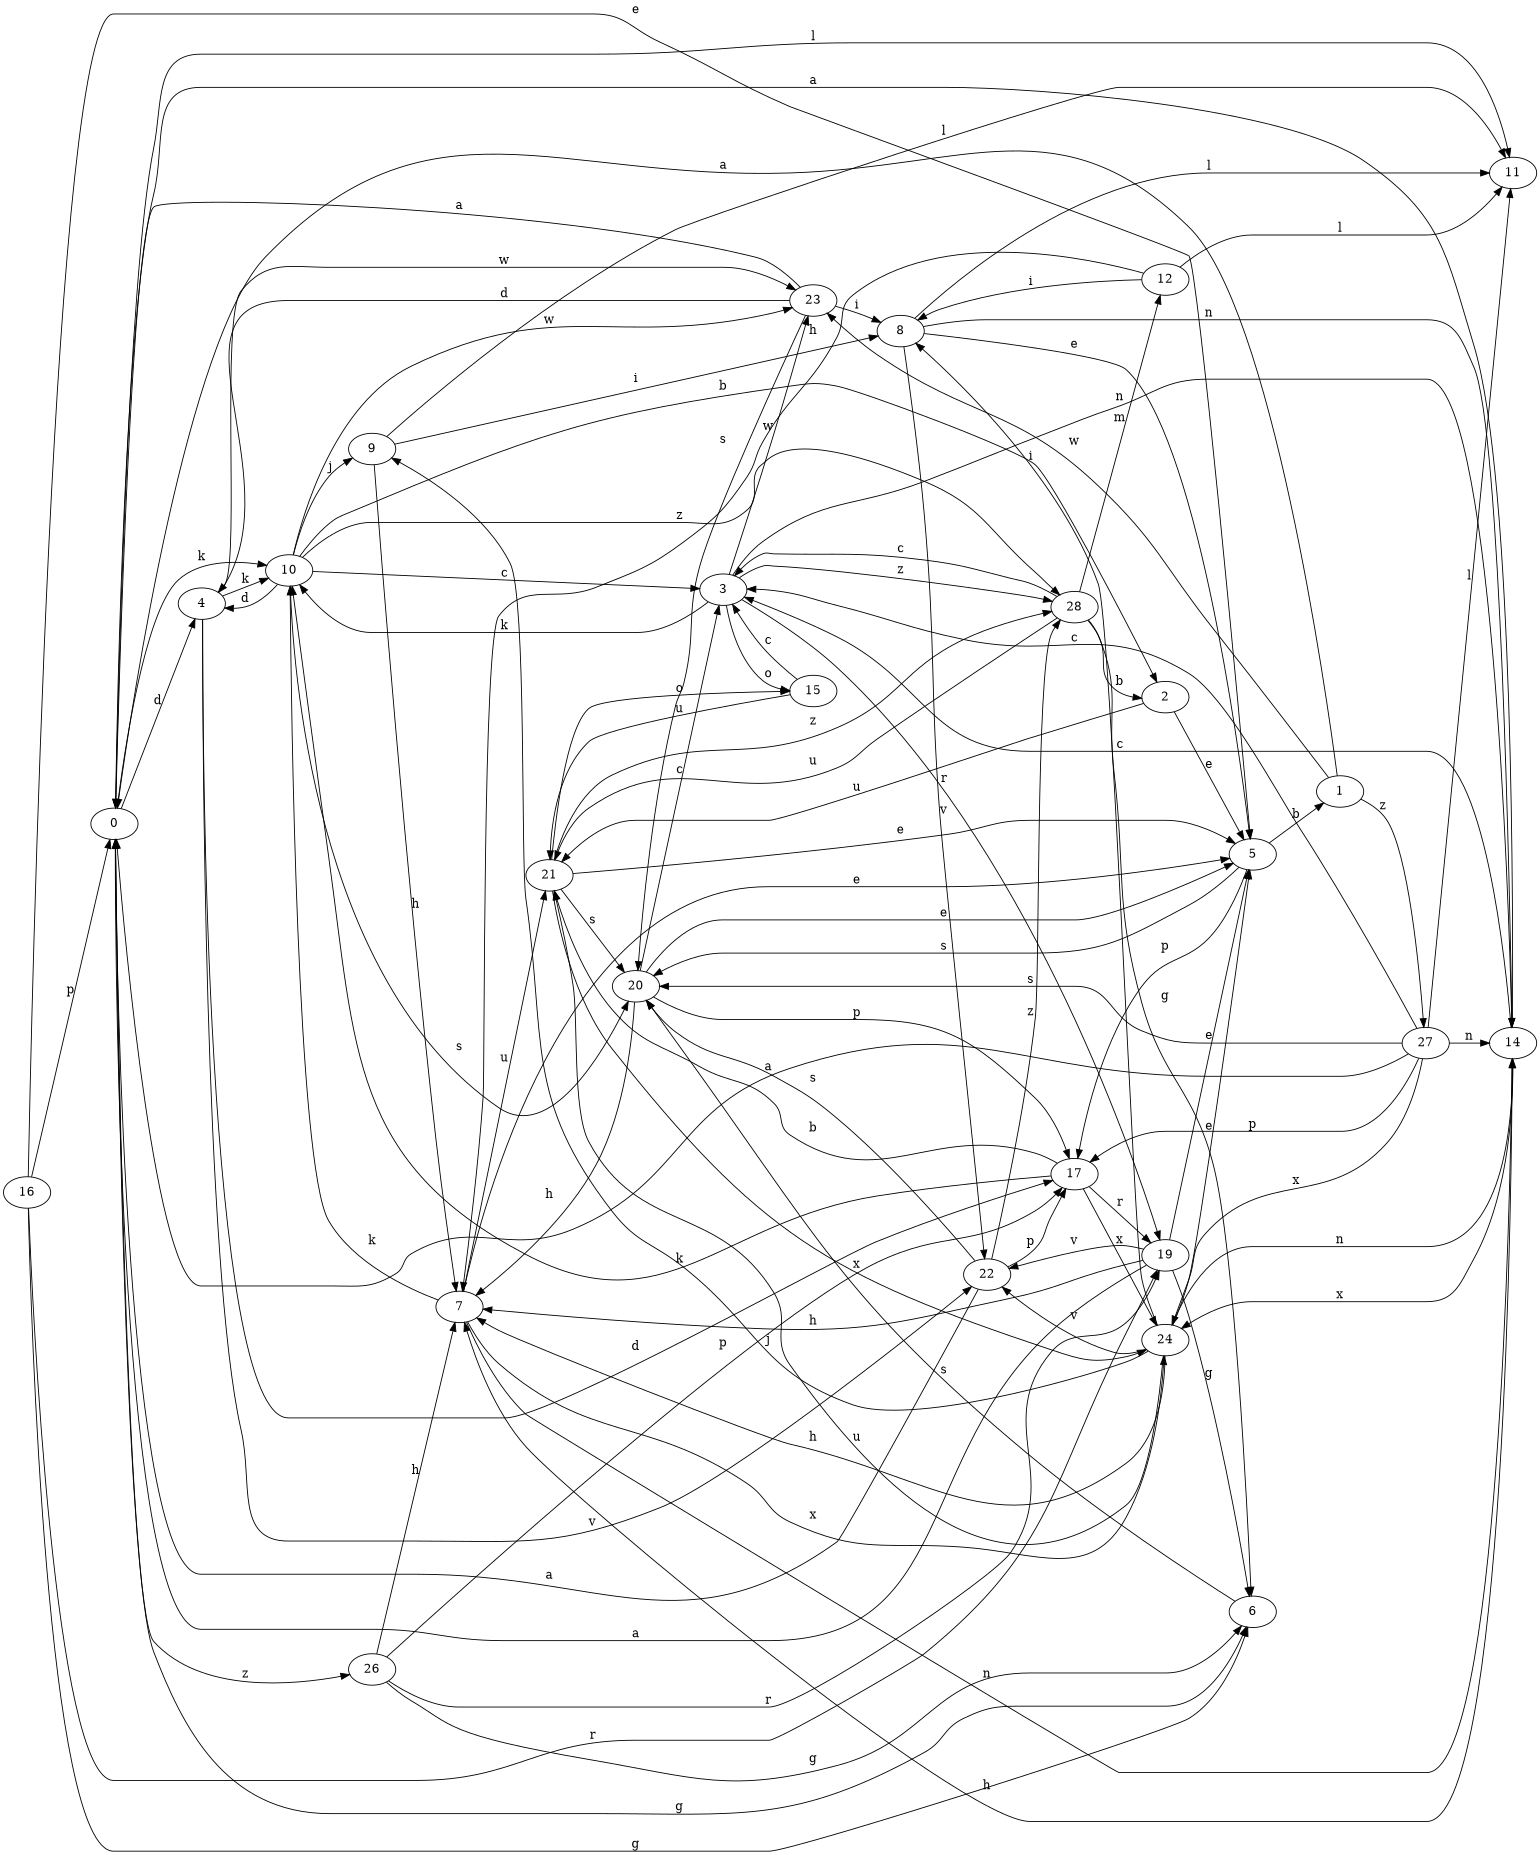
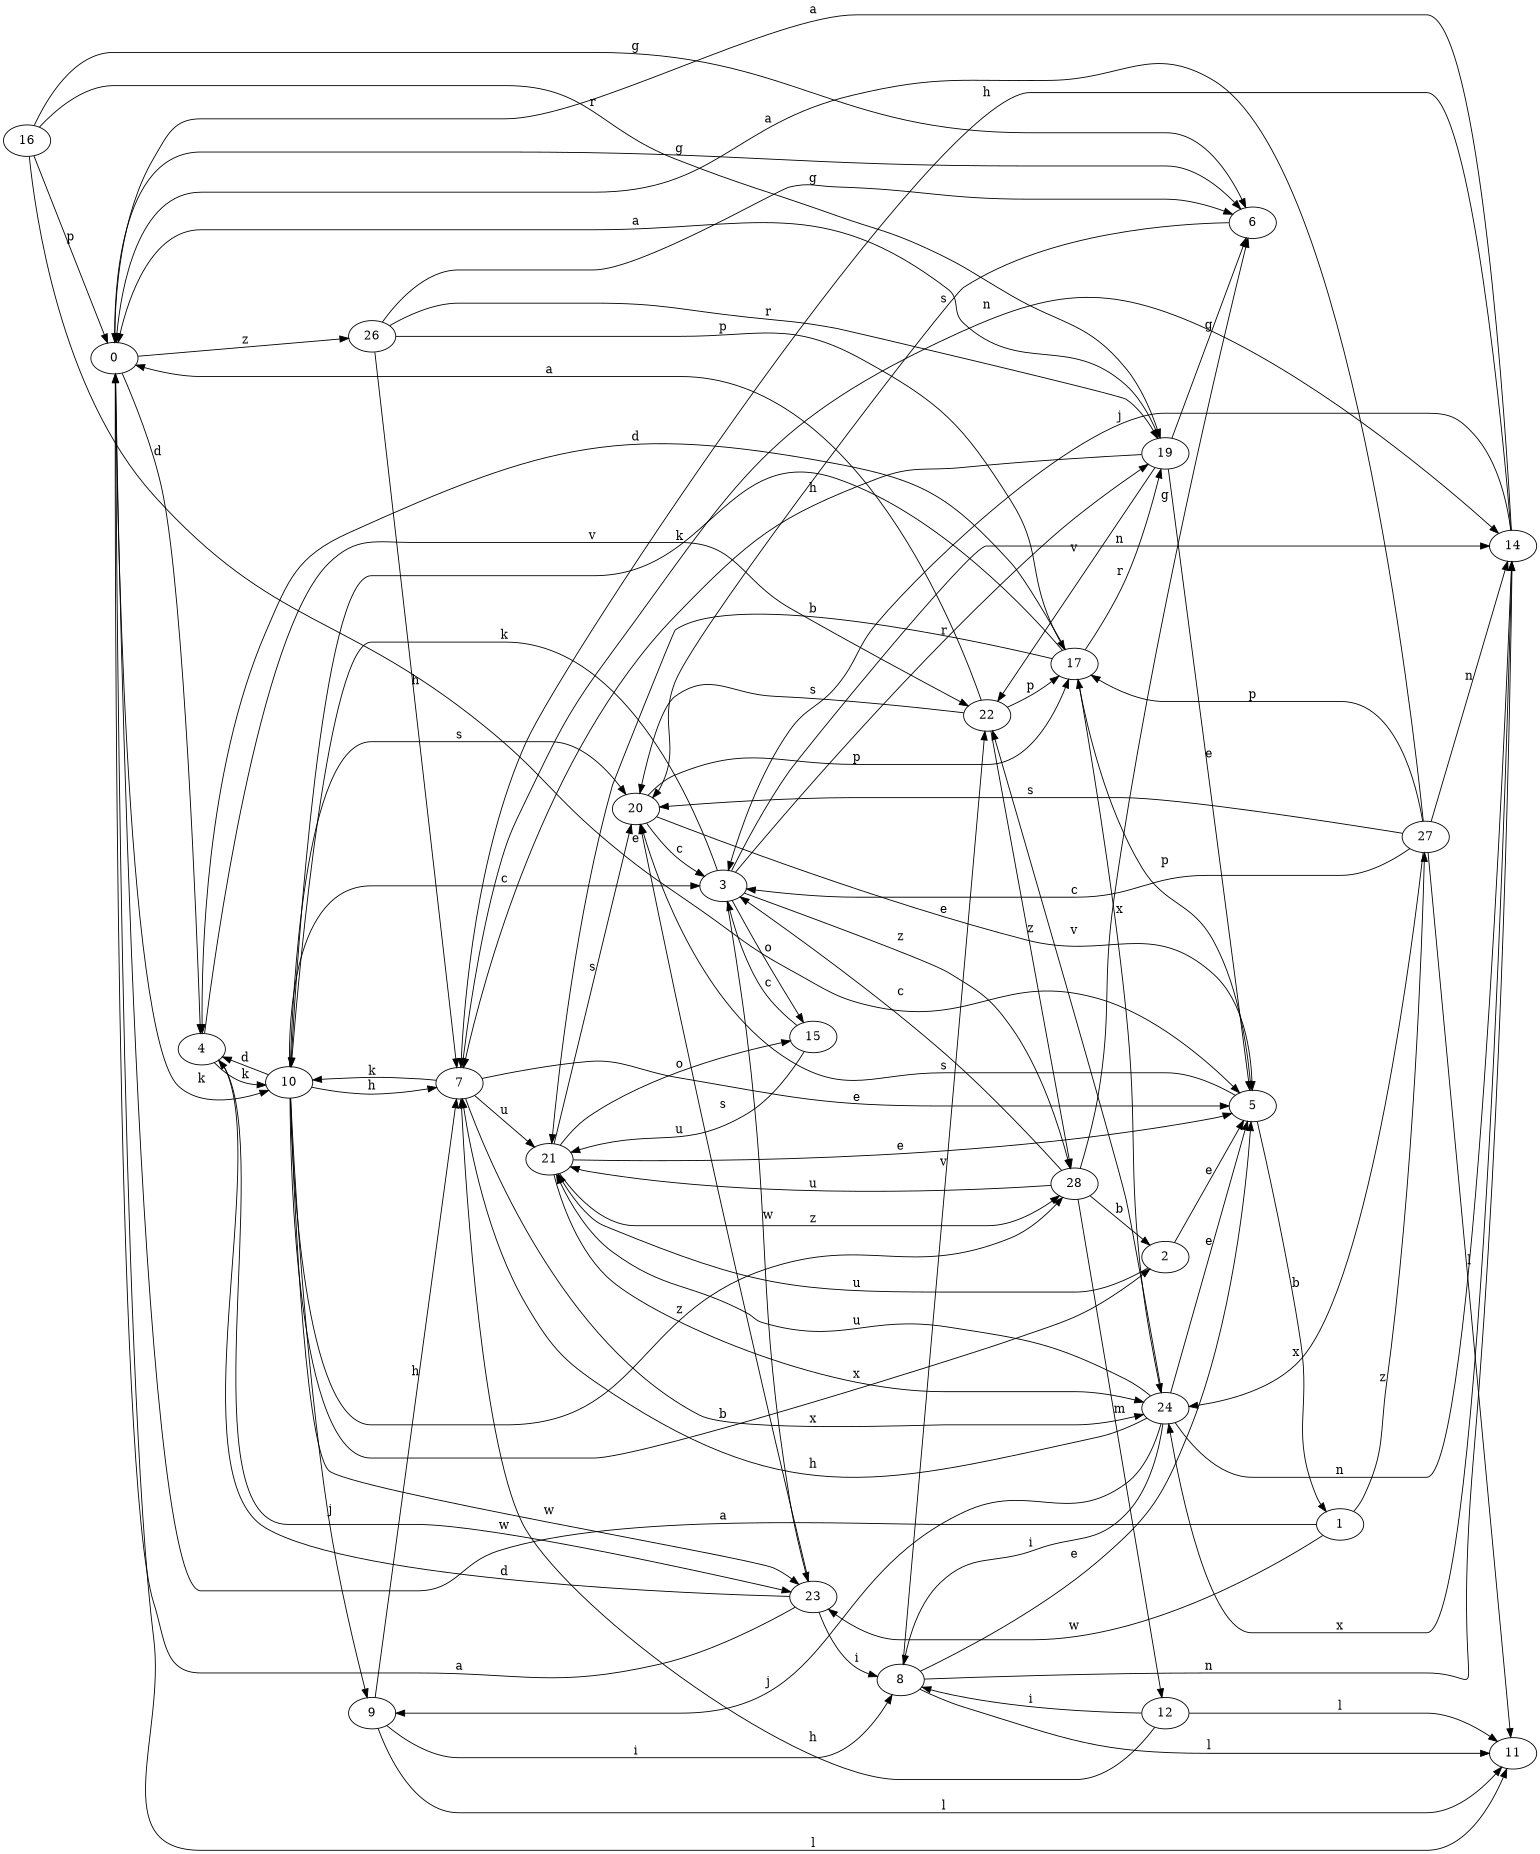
edge "14" -> "3": label "c" -> "j"
edge "20" -> "7": now "10" -> "7"
edge "4" -> "17": reversed
